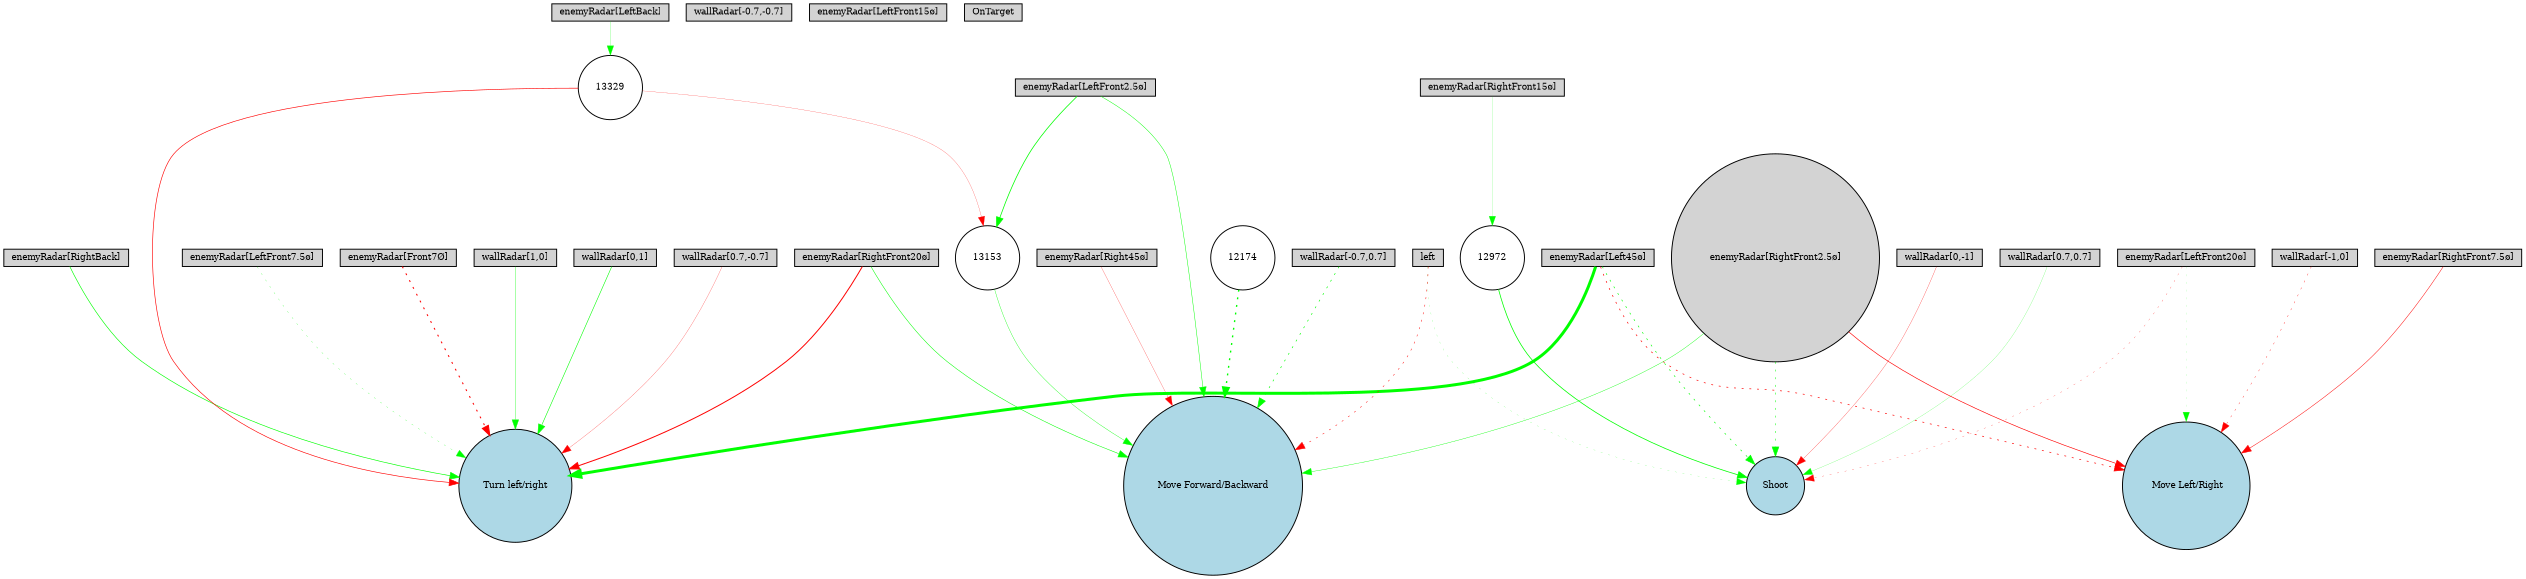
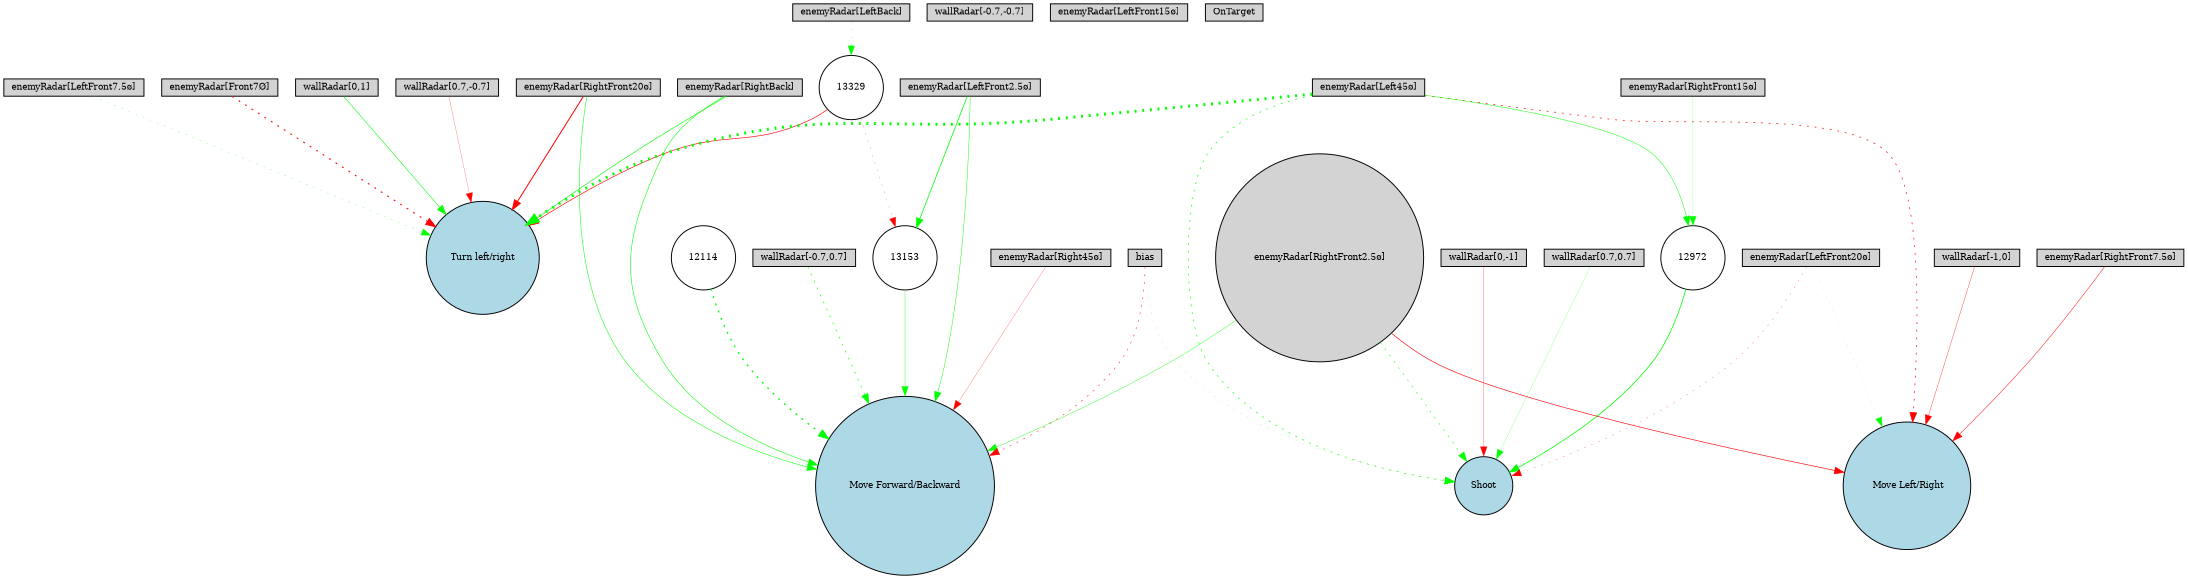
edge "enemyRadar[LeftBack]" -> "13329": style solid -> dotted
edge "13329" -> "13153": style solid -> dotted
edge "enemyRadar[Left45ø]" -> "12972": added
node "wallRadar[1,0]": removed
node "12174": label "12174" -> "12114"
node "left": label "left" -> "bias"
edge "enemyRadar[RightBack]" -> "Move Forward/Backward": added
edge "wallRadar[-1,0]" -> "Move Left/Right": style dotted -> solid
edge "enemyRadar[Left45ø]" -> "Turn left/right": style solid -> dotted
